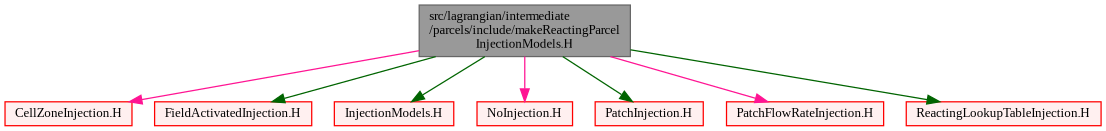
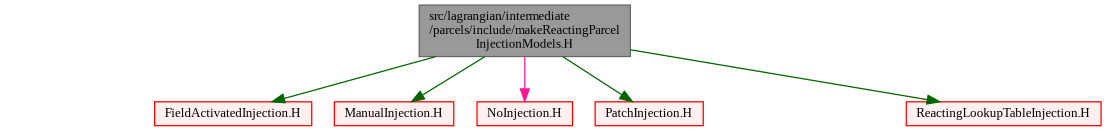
node "CellZoneInjection.H": removed
node "InjectionModels.H": label "InjectionModels.H" -> "ManualInjection.H"
node "PatchFlowRateInjection.H": removed
